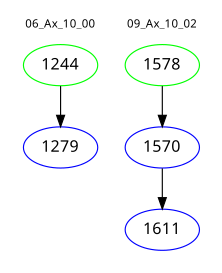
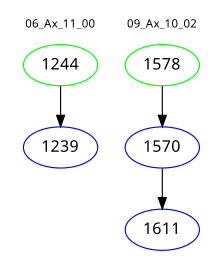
cluster "06_Ax_10_00": label "06_Ax_10_00" -> "06_Ax_11_00"
node "1279": label "1279" -> "1239"
